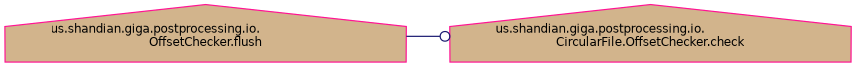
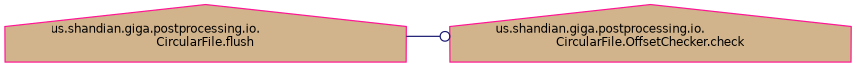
node "us.shandian.giga.postprocessing.io. OffsetChecker.flush": label "us.shandian.giga.postprocessing.io. OffsetChecker.flush" -> "us.shandian.giga.postprocessing.io. CircularFile.flush"
